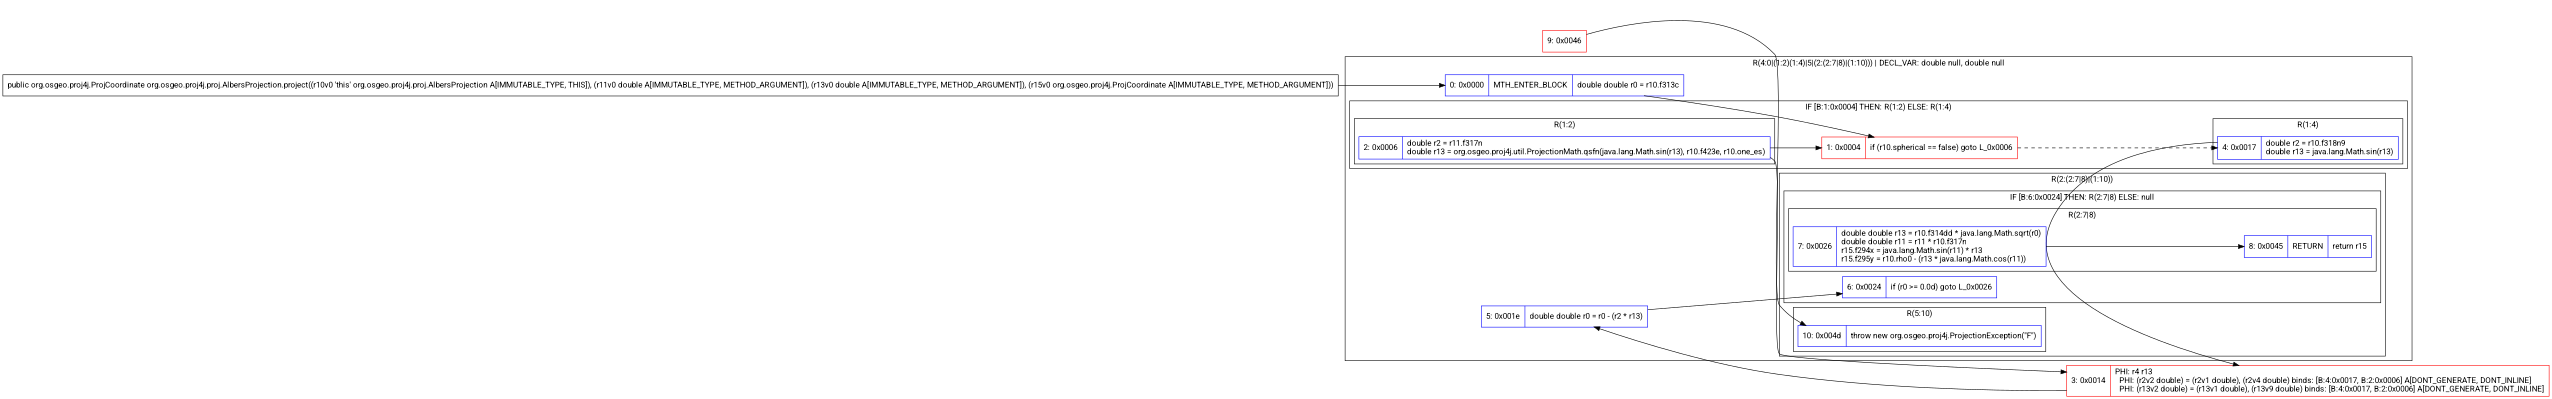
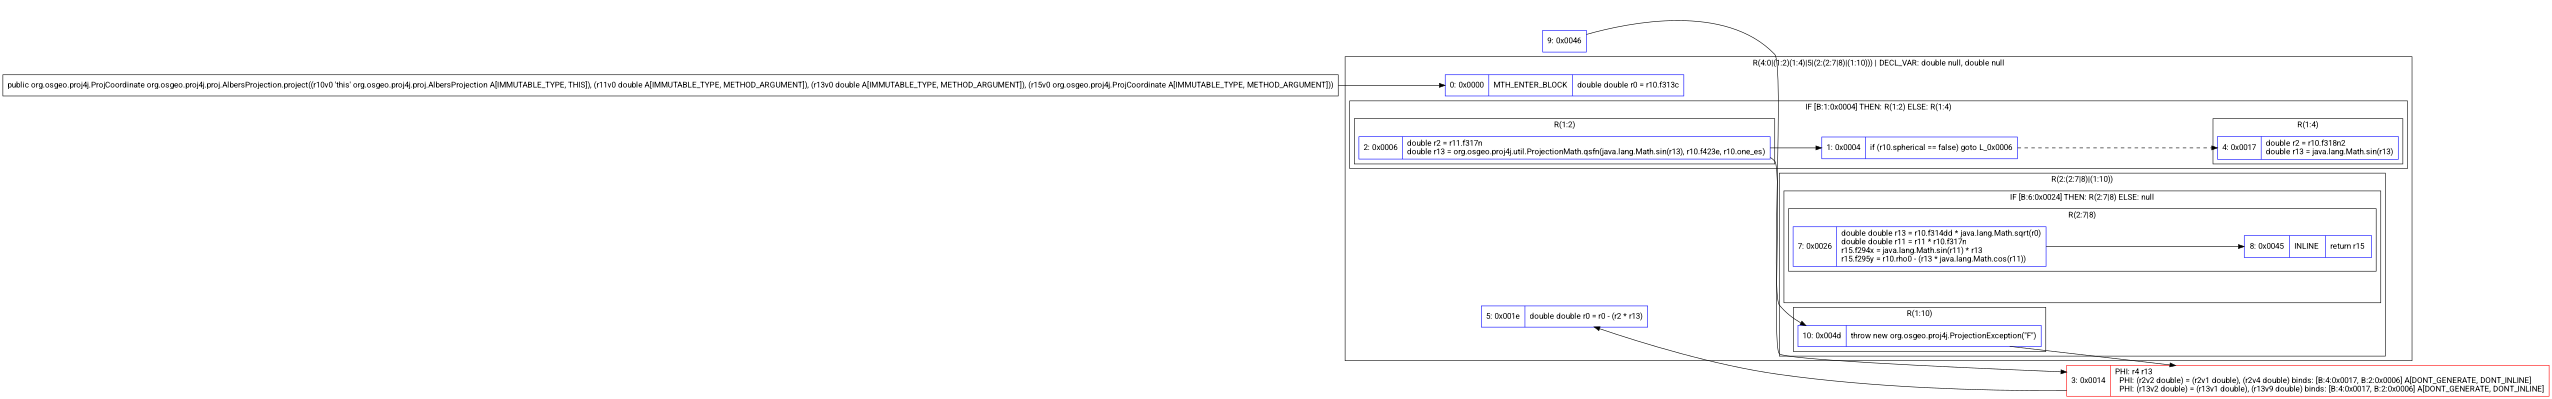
node "9: 0x0046": color red -> blue
edge "0: 0x0000" -> "1: 0x0004": removed
node "4: 0x0017": text "double r2 = r10.f318n9" -> "double r2 = r10.f318n2"
node "1: 0x0004": color red -> blue
node "8: 0x0045": text "RETURN" -> "INLINE"
edge "4: 0x0017" -> "3: 0x0014": now "10: 0x004d" -> "3: 0x0014"
node "6: 0x0024": removed
cluster "R(5:10)": label "R(5:10)" -> "R(1:10)"
